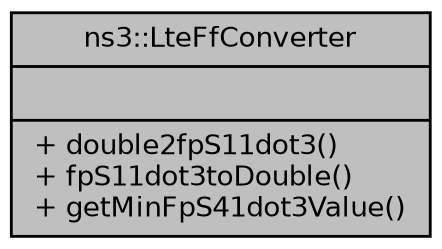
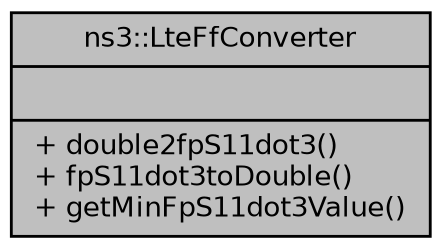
node "ns3::LteFfConverter": text "+ getMinFpS41dot3Value()" -> "+ getMinFpS11dot3Value()"
